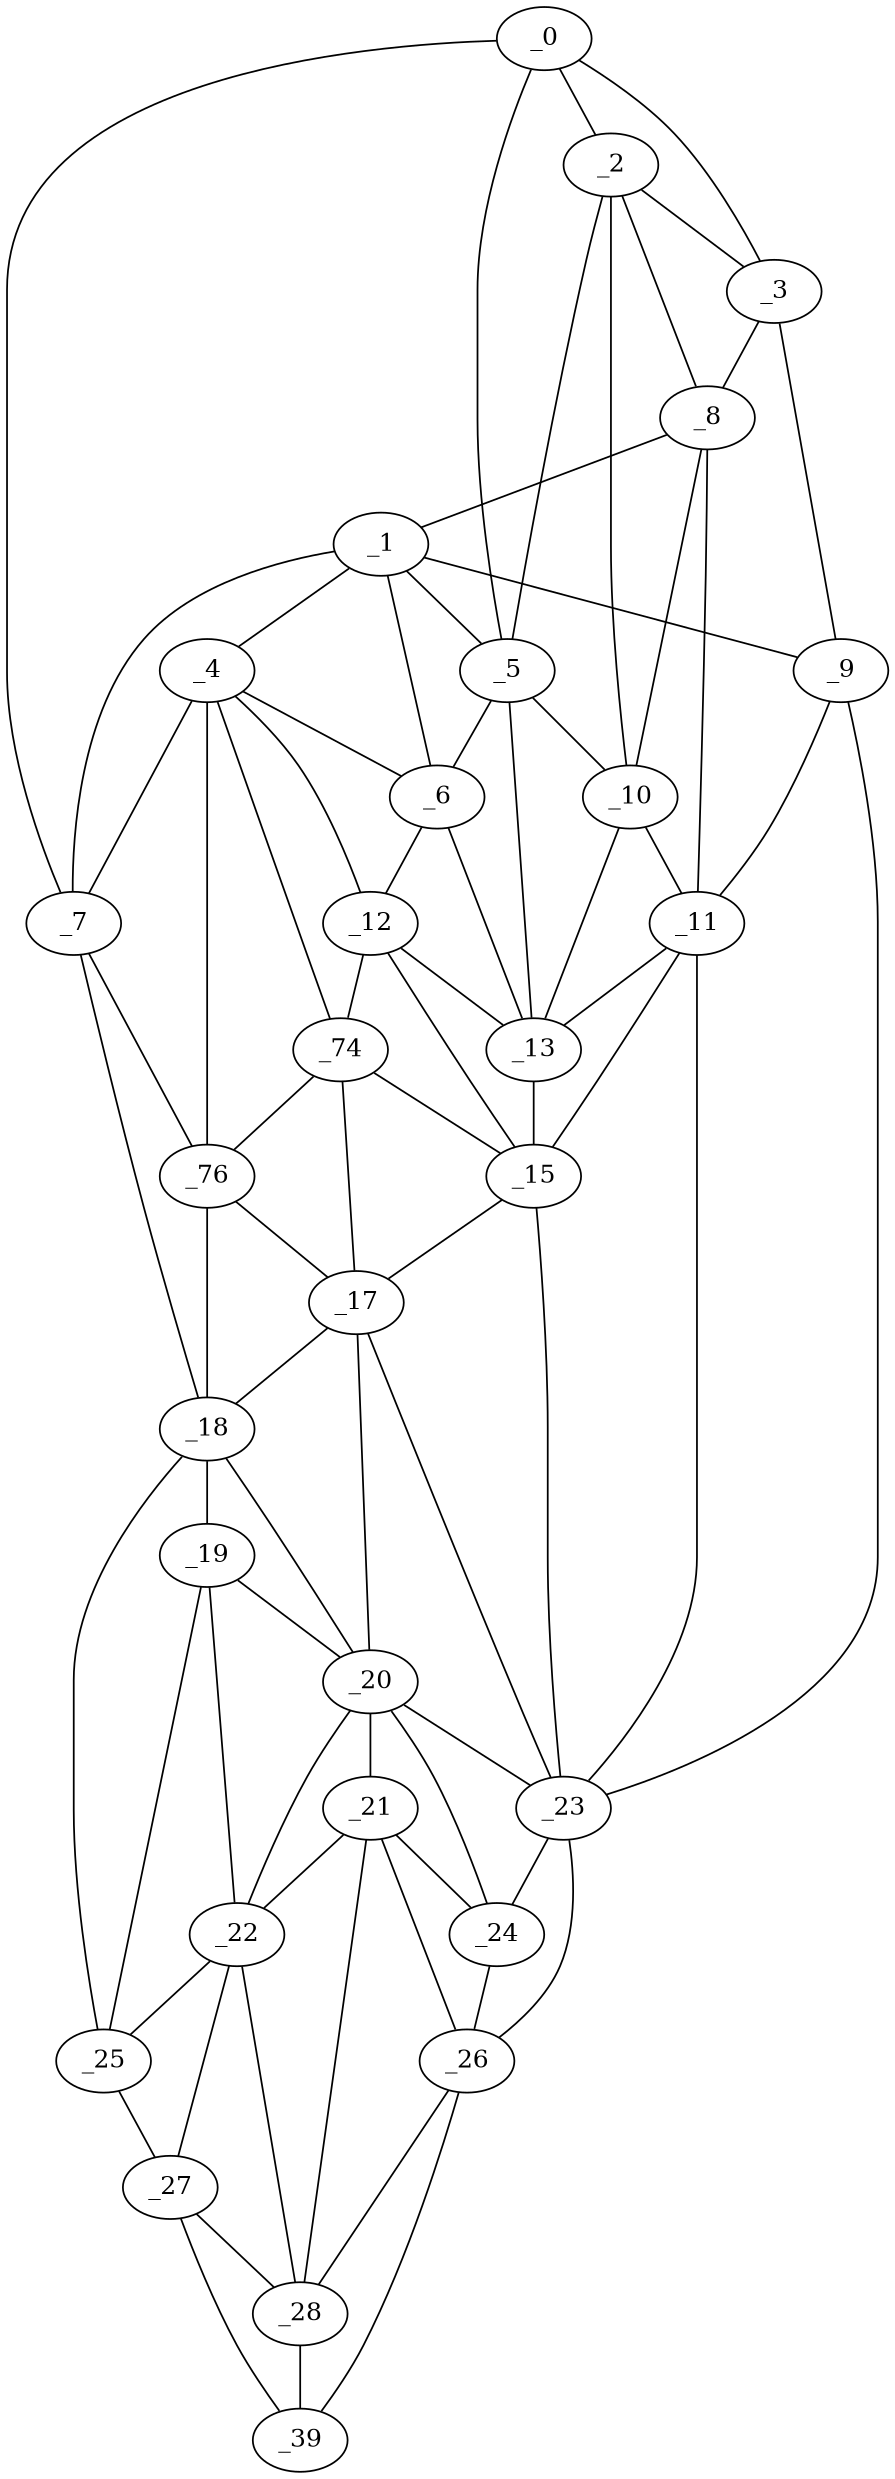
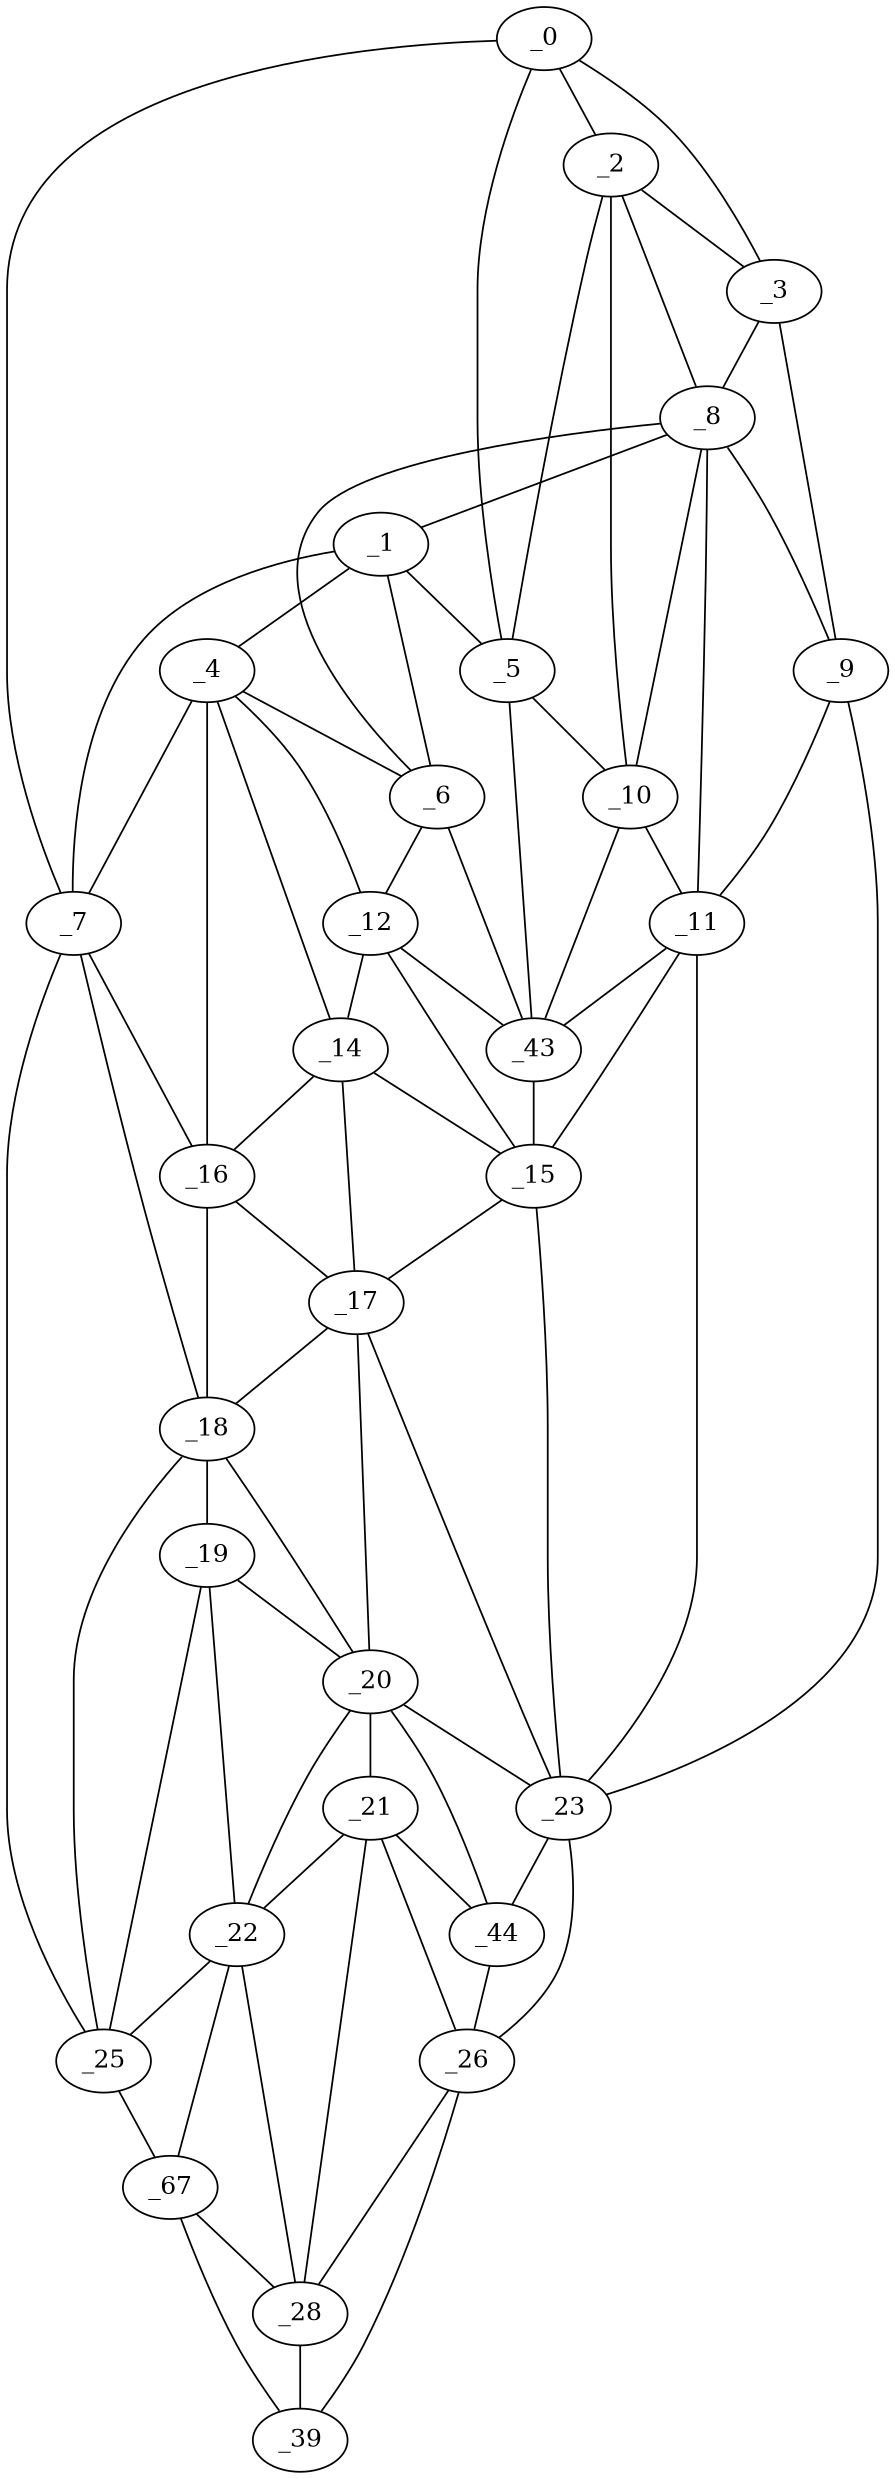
edge "_1" -- "_9": now "_8" -- "_9"
edge "_5" -- "_6": now "_8" -- "_6"
node "_74": label "_74" -> "_14"
node "_13": label "_13" -> "_43"
node "_76": label "_76" -> "_16"
edge "_7" -- "_25": added
node "_24": label "_24" -> "_44"
node "_27": label "_27" -> "_67"
